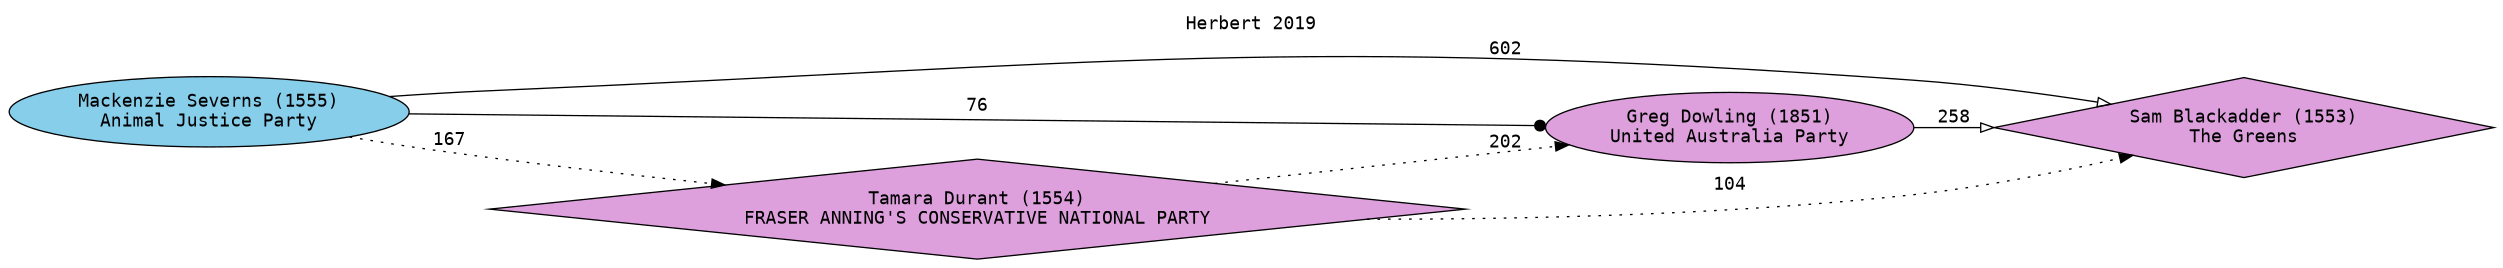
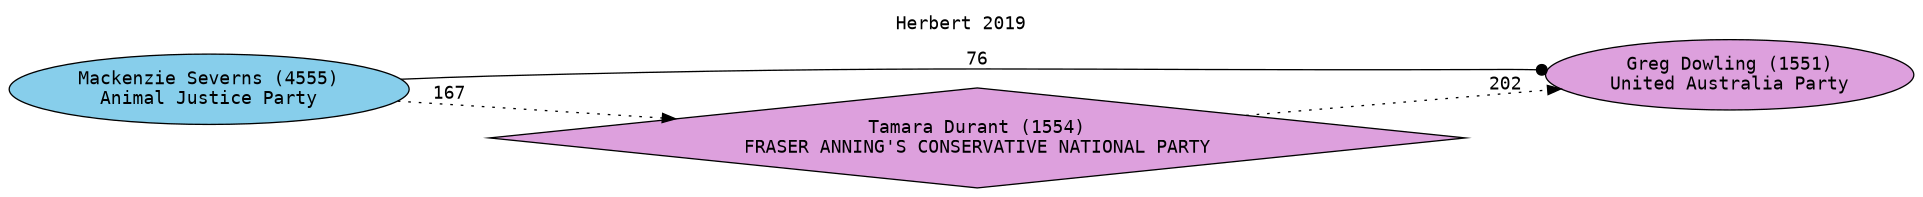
node "Mackenzie Severns (1555) Animal Justice Party": label "Mackenzie Severns (1555) Animal Justice Party" -> "Mackenzie Severns (4555) Animal Justice Party"
node "Greg Dowling (1851) United Australia Party": label "Greg Dowling (1851) United Australia Party" -> "Greg Dowling (1551) United Australia Party"
node "Sam Blackadder (1553) The Greens": removed
